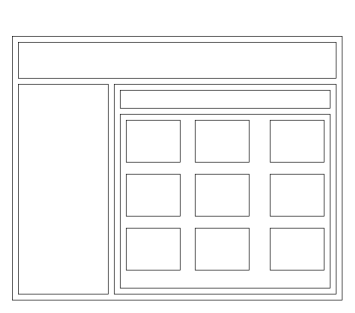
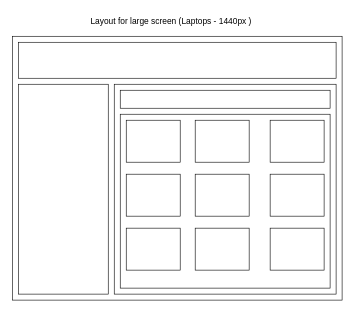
node "Layout for large screen (Laptops - 1440px )": added
